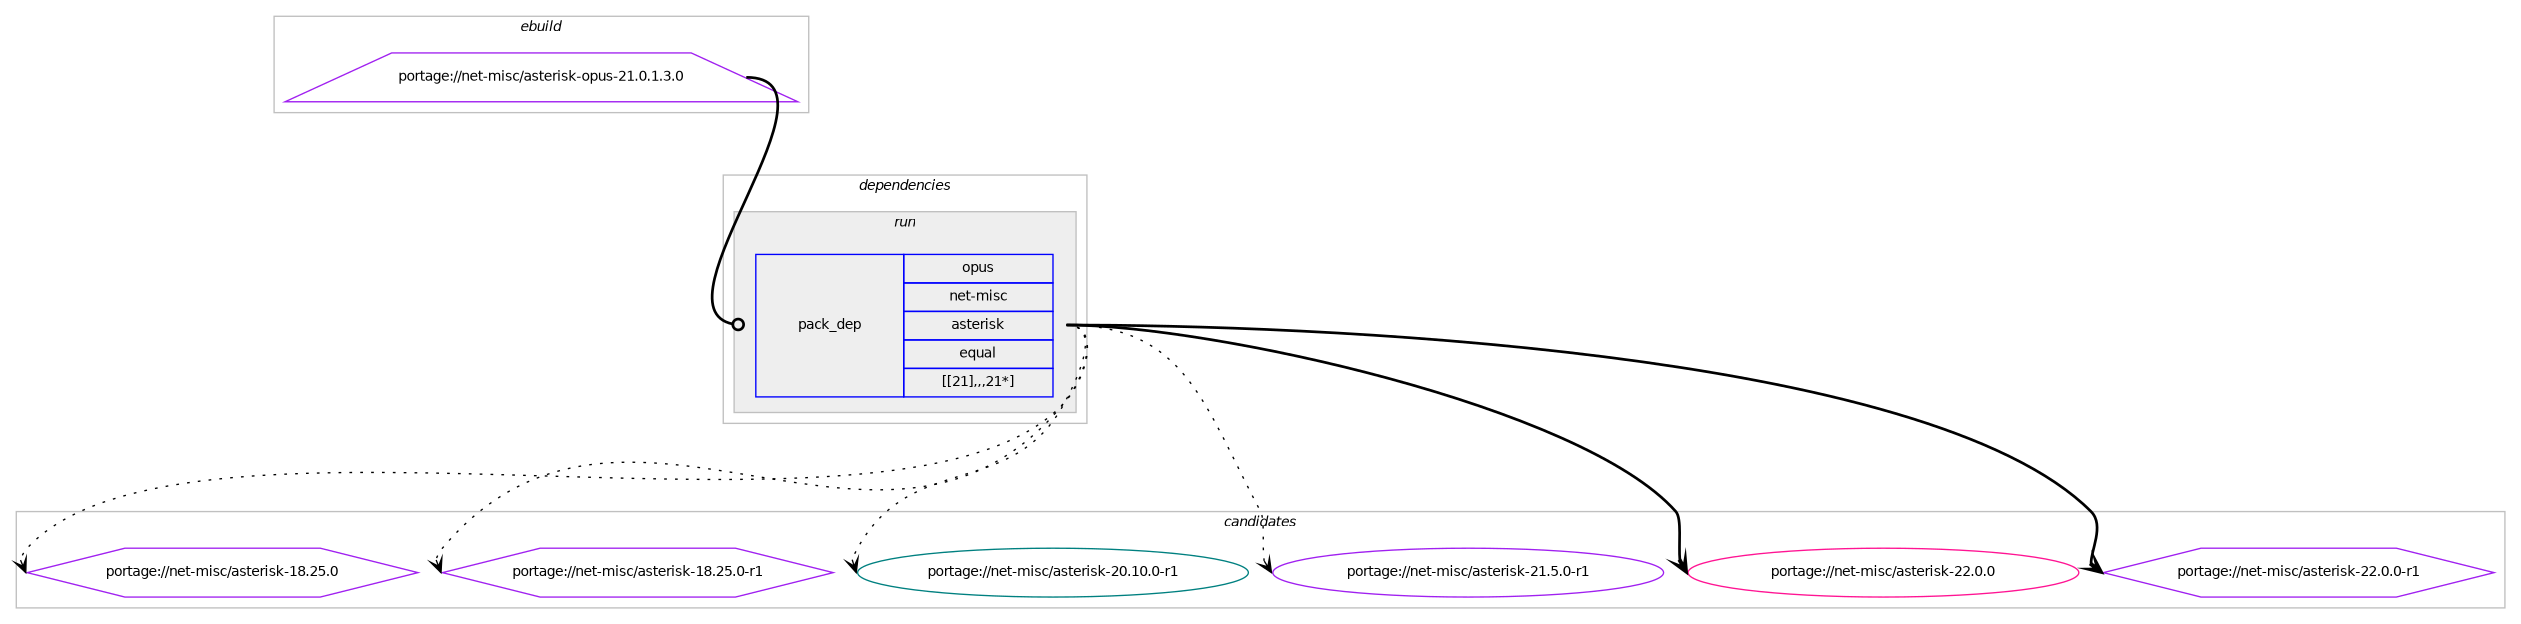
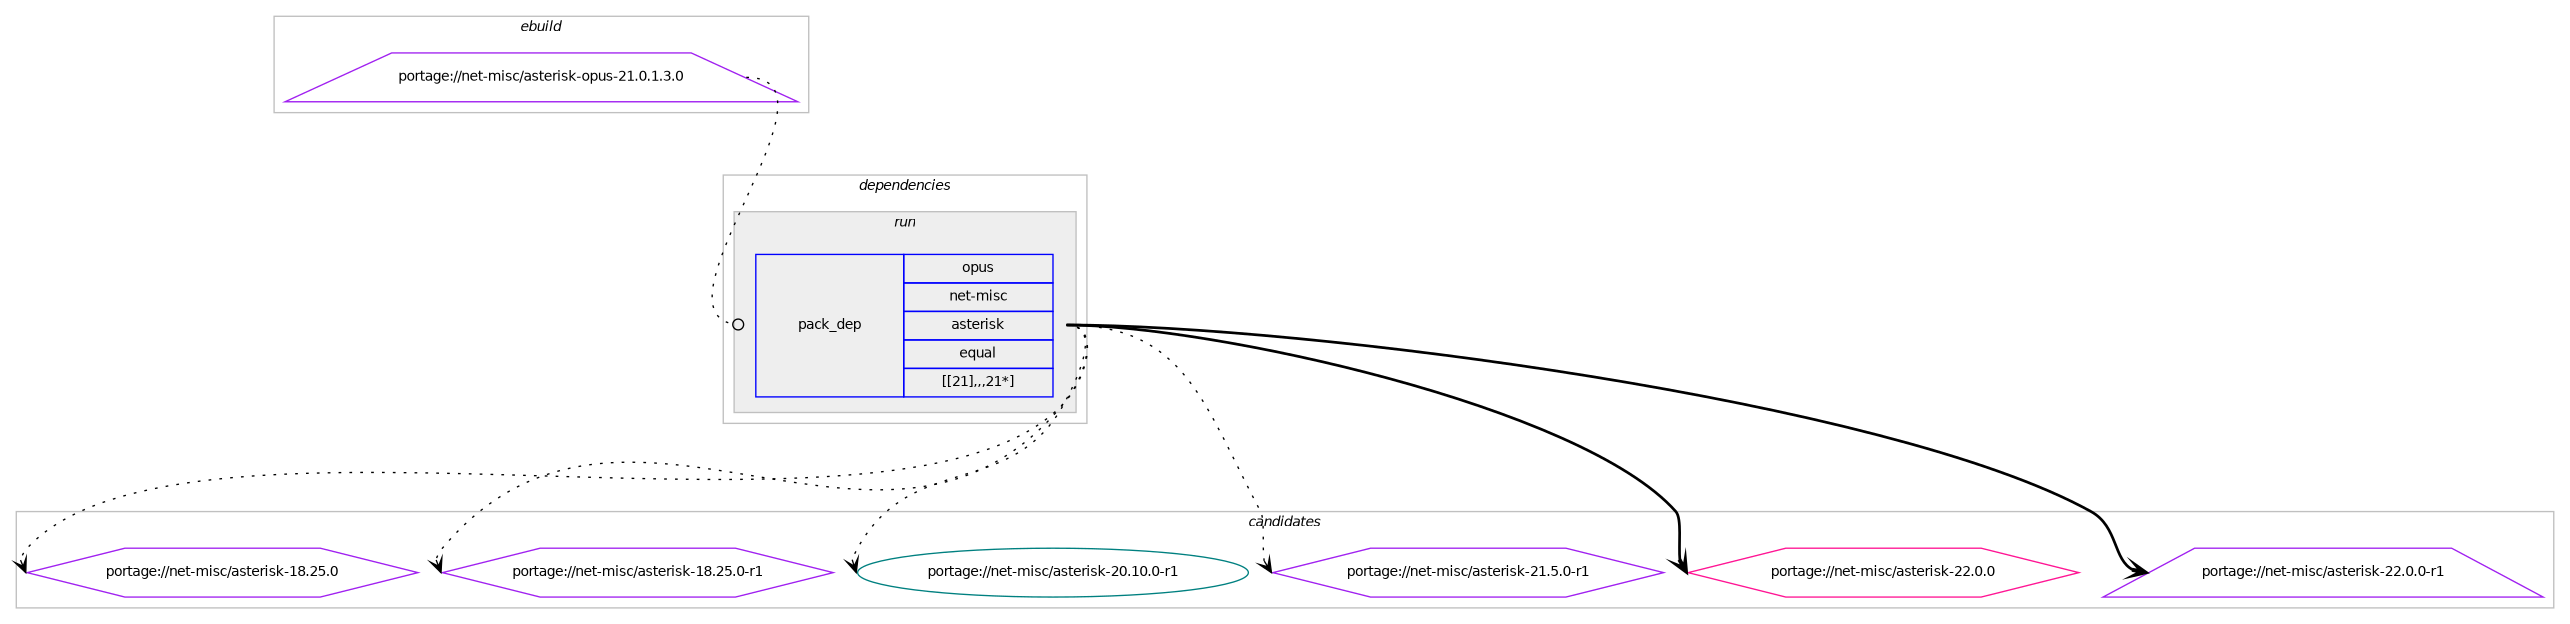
edge "portage://net-misc/asterisk-opus-21.0.1.3.0" -> "pack_dep": style bold -> dotted
node "portage://net-misc/asterisk-21.5.0-r1": shape ellipse -> hexagon
node "portage://net-misc/asterisk-22.0.0": shape ellipse -> hexagon
node "portage://net-misc/asterisk-22.0.0-r1": shape hexagon -> trapezium
